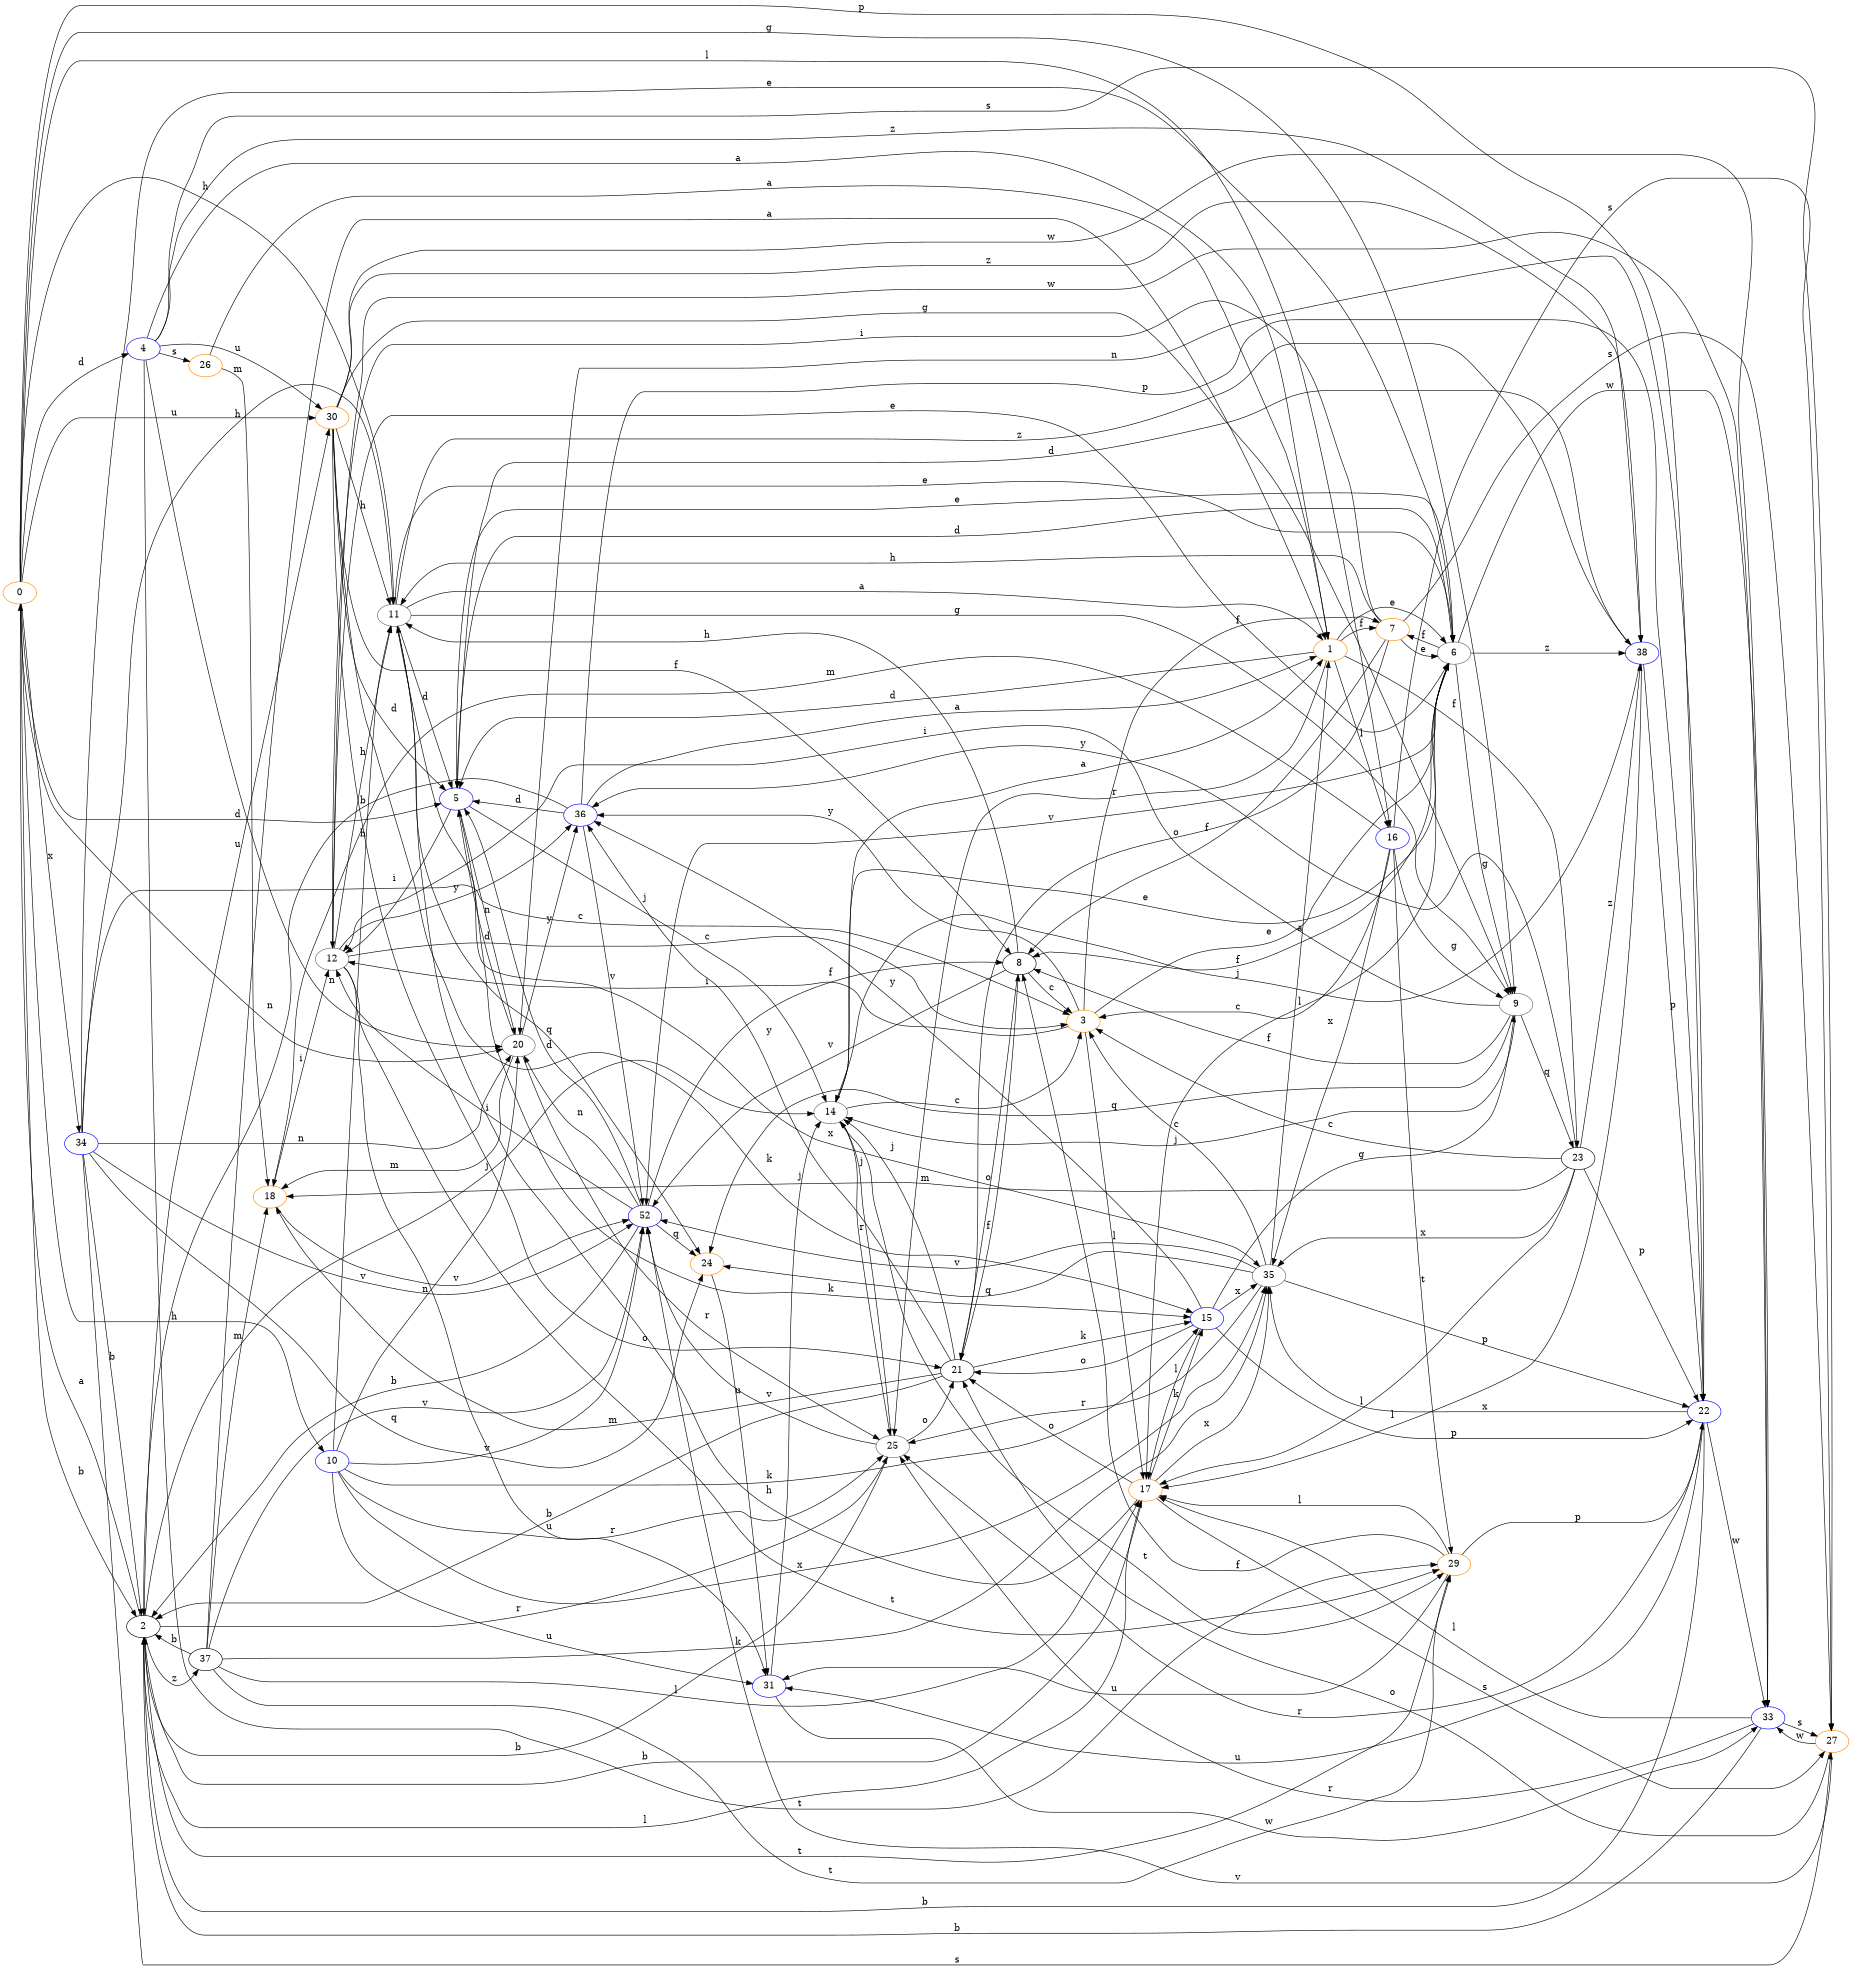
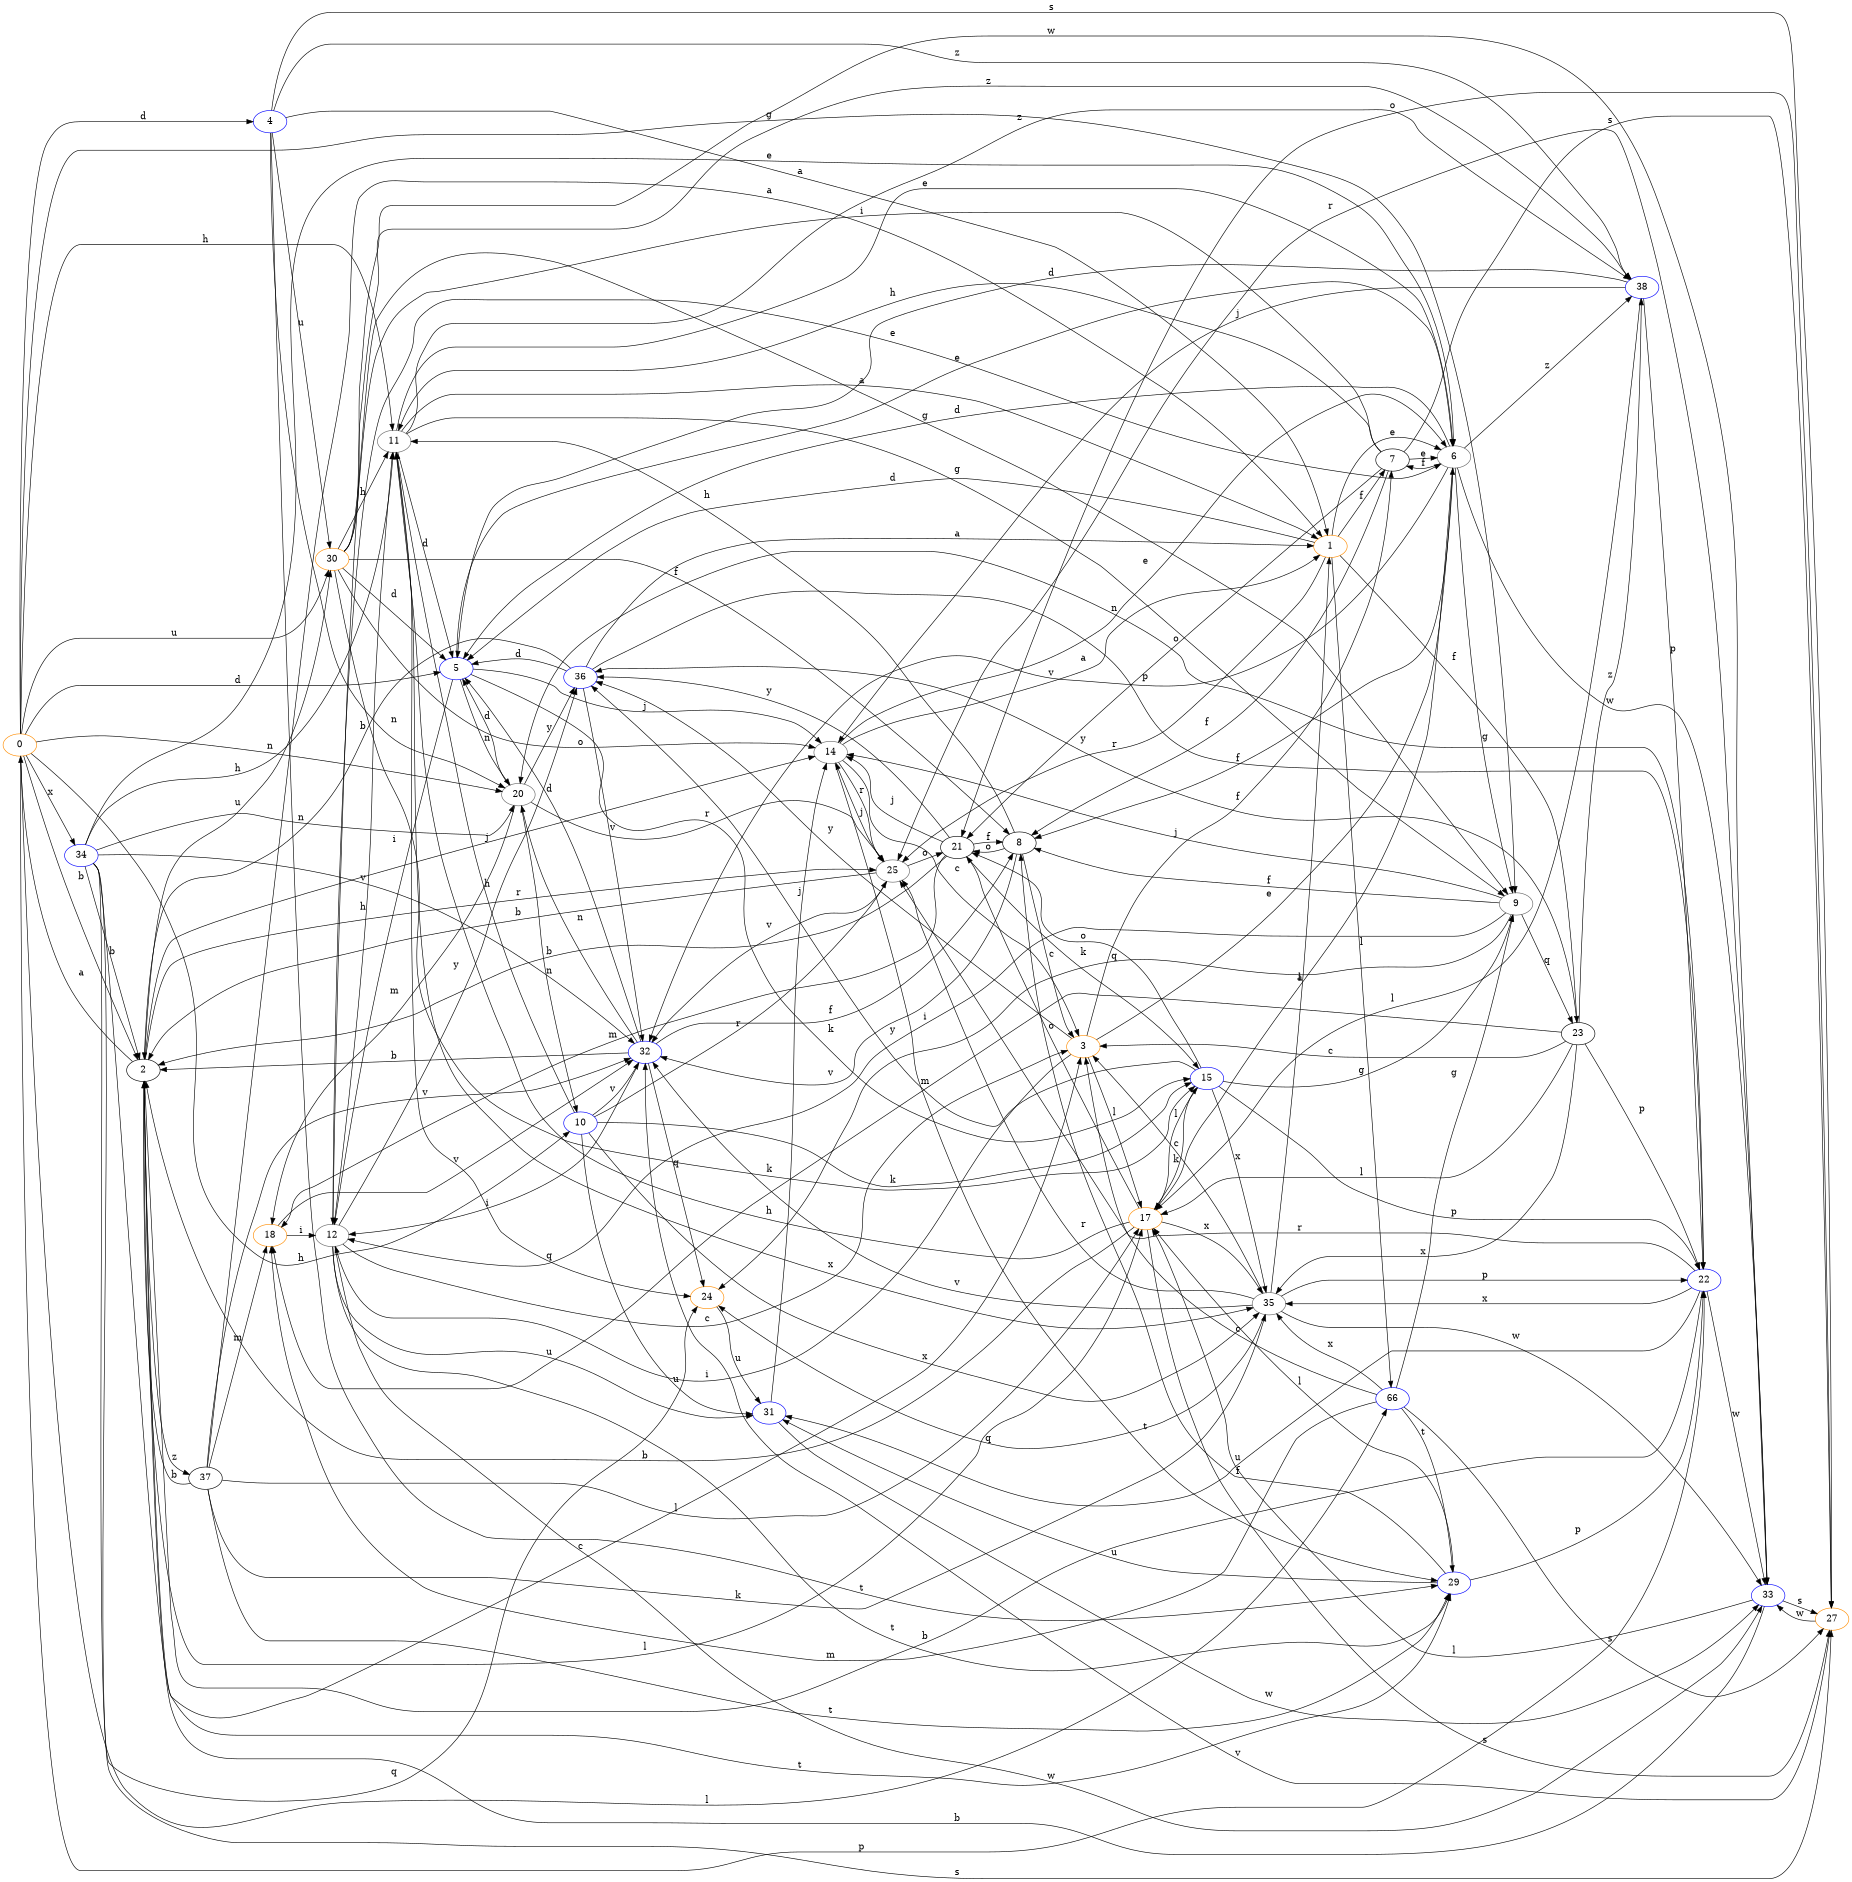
node "26": removed
node "7": color darkorange -> black
node "16": label "16" -> "66"
edge "30" -> "21": now "30" -> "14"
node "52": label "52" -> "32"
edge "10" -> "20": reversed
edge "35" -> "33": added, label "w"
node "29": color darkorange -> blue
